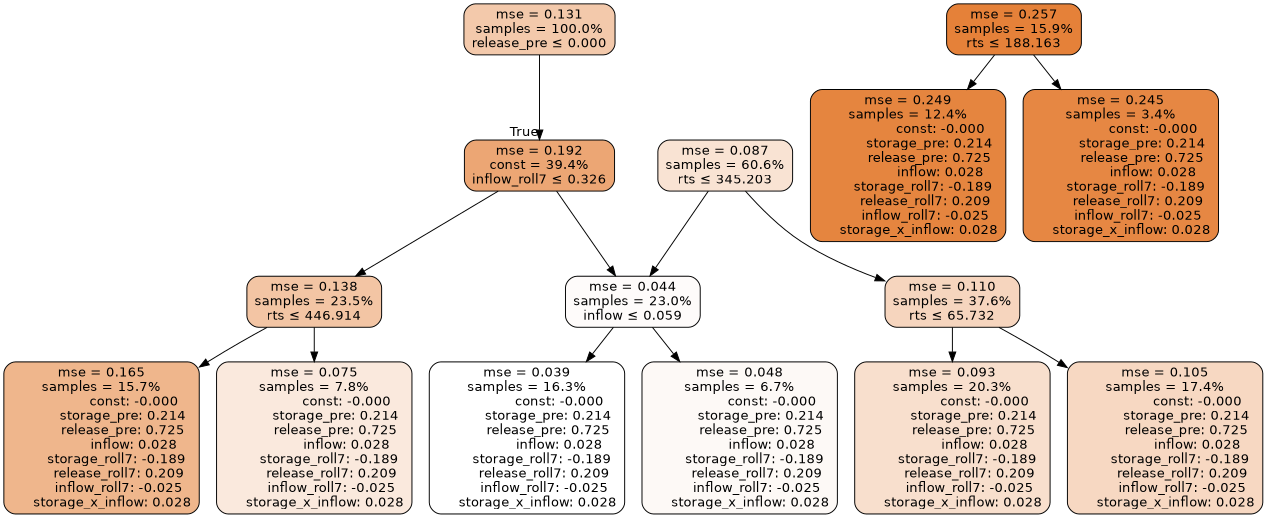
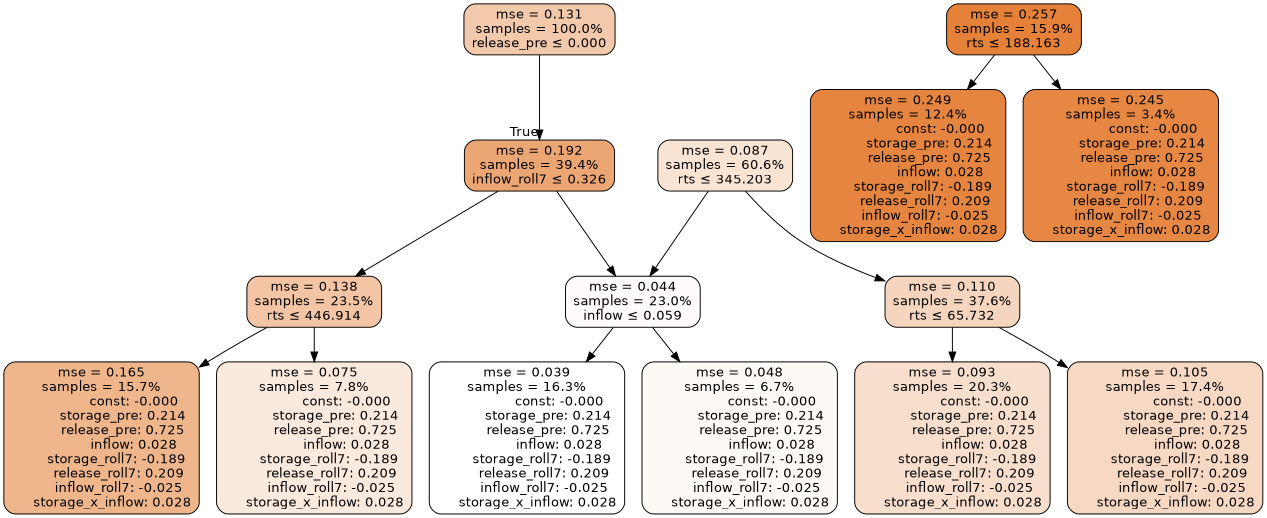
node "mse = 0.192 const = 39.4% inflow_roll7 ≤ 0.326": label "mse = 0.192 const = 39.4% inflow_roll7 ≤ 0.326" -> "mse = 0.192 samples = 39.4% inflow_roll7 ≤ 0.326"
